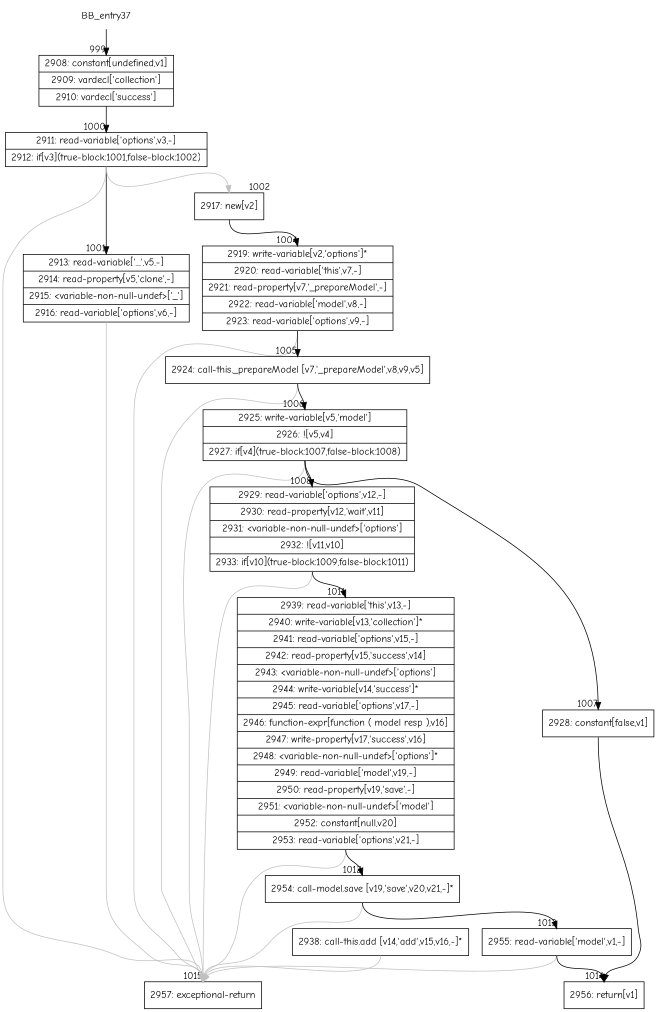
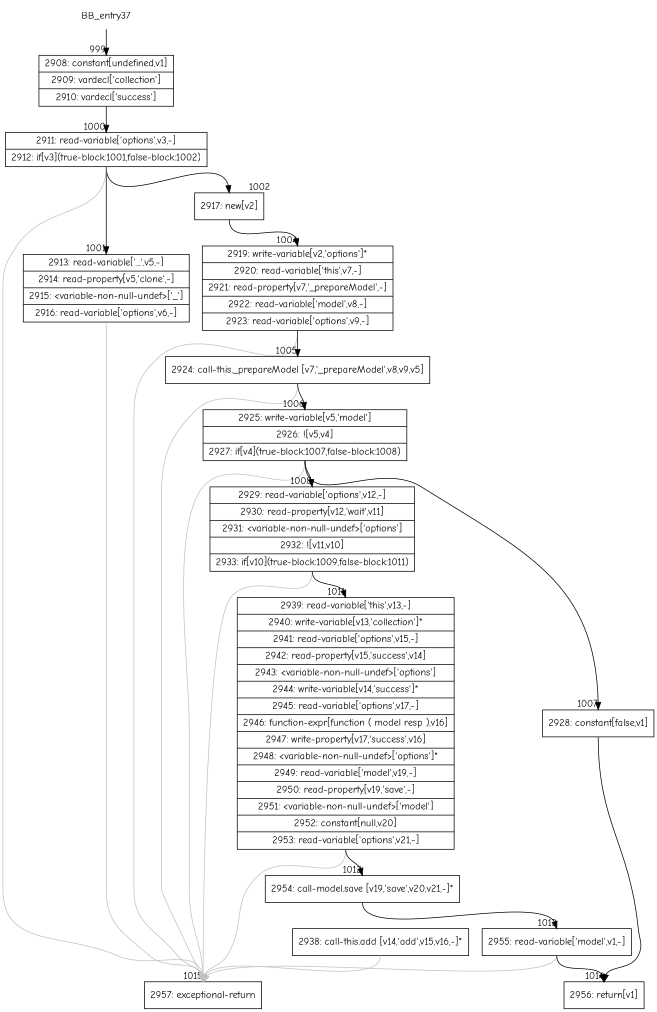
edge "2911: read-variable['options',v3,-]" -> "2917: new[v2]": color gray -> black
edge "2954: call-model.save [v19,'save',v20,v21,-]*" -> "2957: exceptional-return": removed
